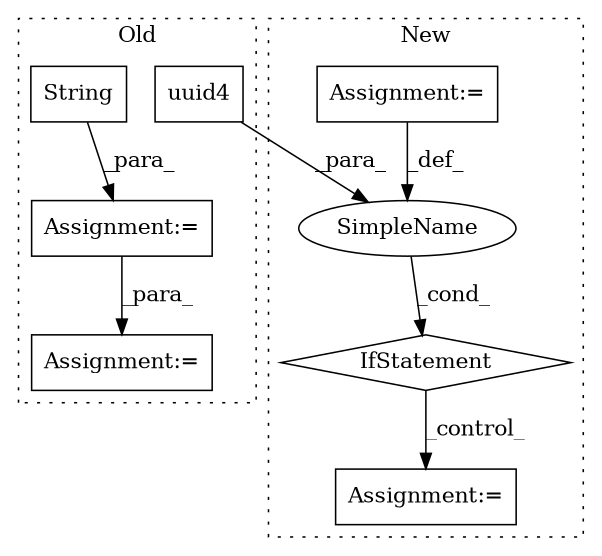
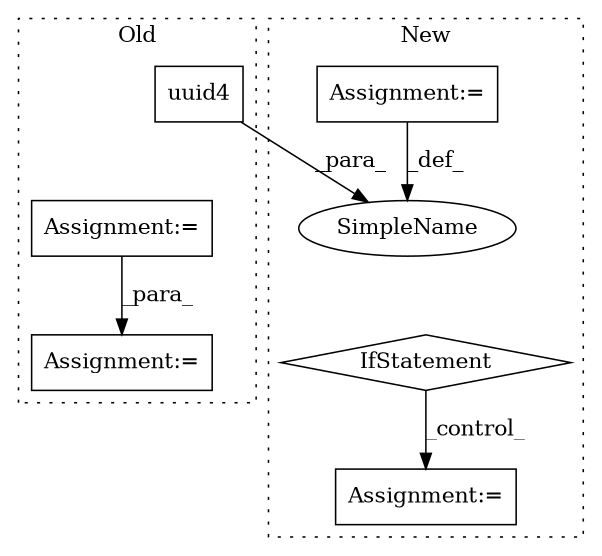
node "String": removed
edge "SimpleName" -> "IfStatement": removed, label "_cond_"
